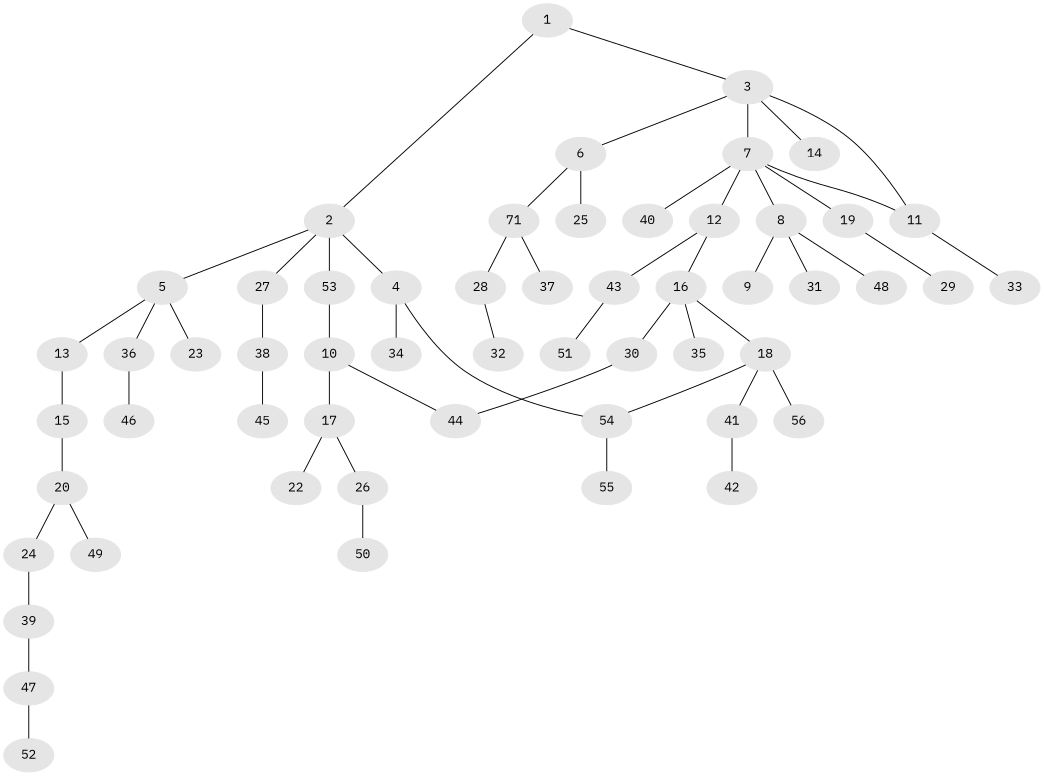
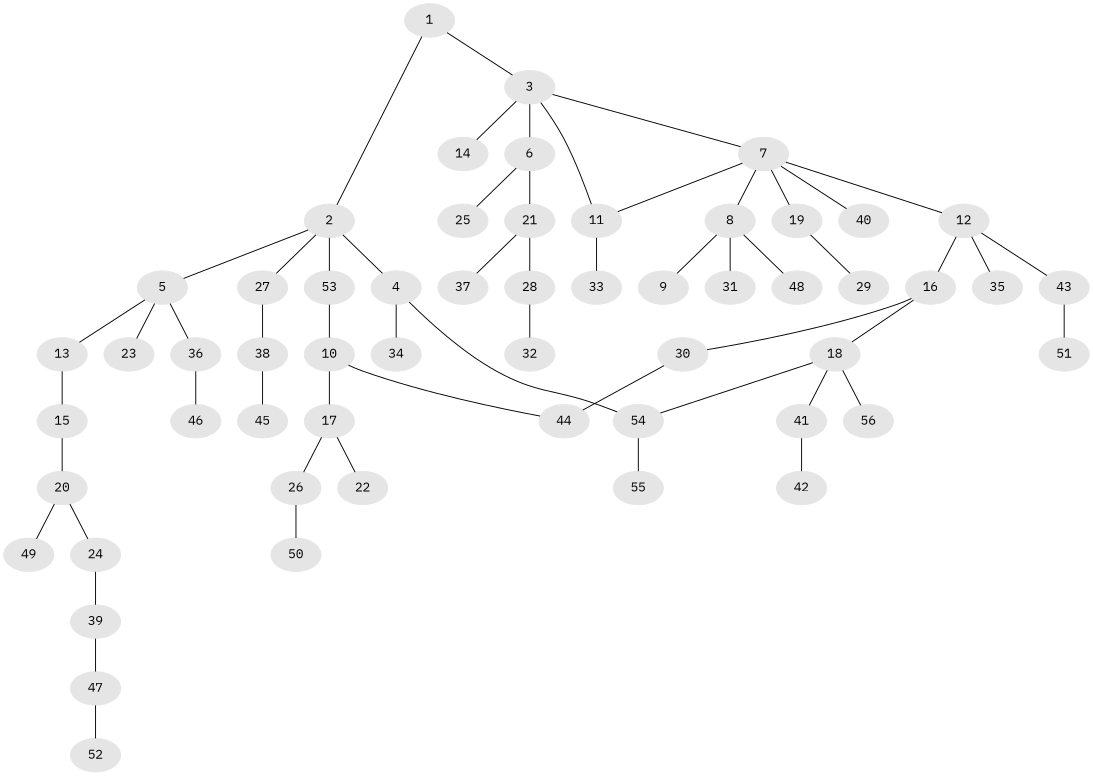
node "71": label "71" -> "21"
edge "16" -- "35": now "12" -- "35"
